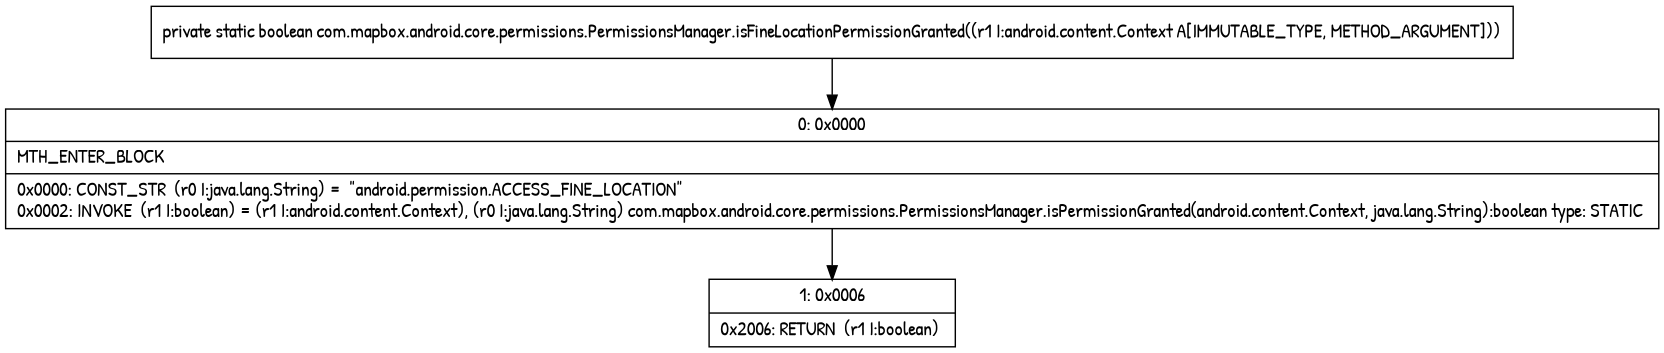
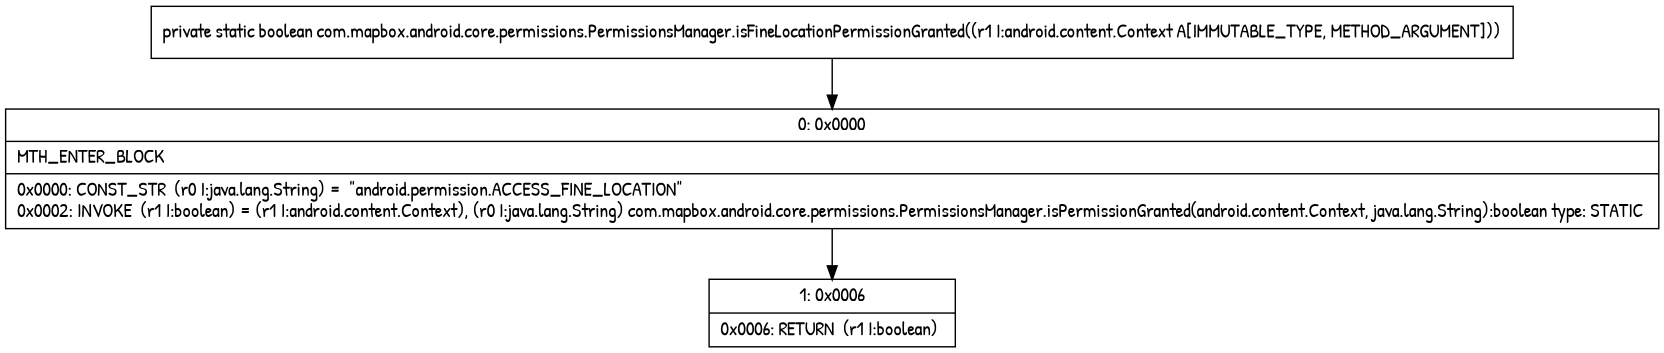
node "1: 0x0006": text "0x2006: RETURN  (r1 I:boolean)" -> "0x0006: RETURN  (r1 I:boolean)"
